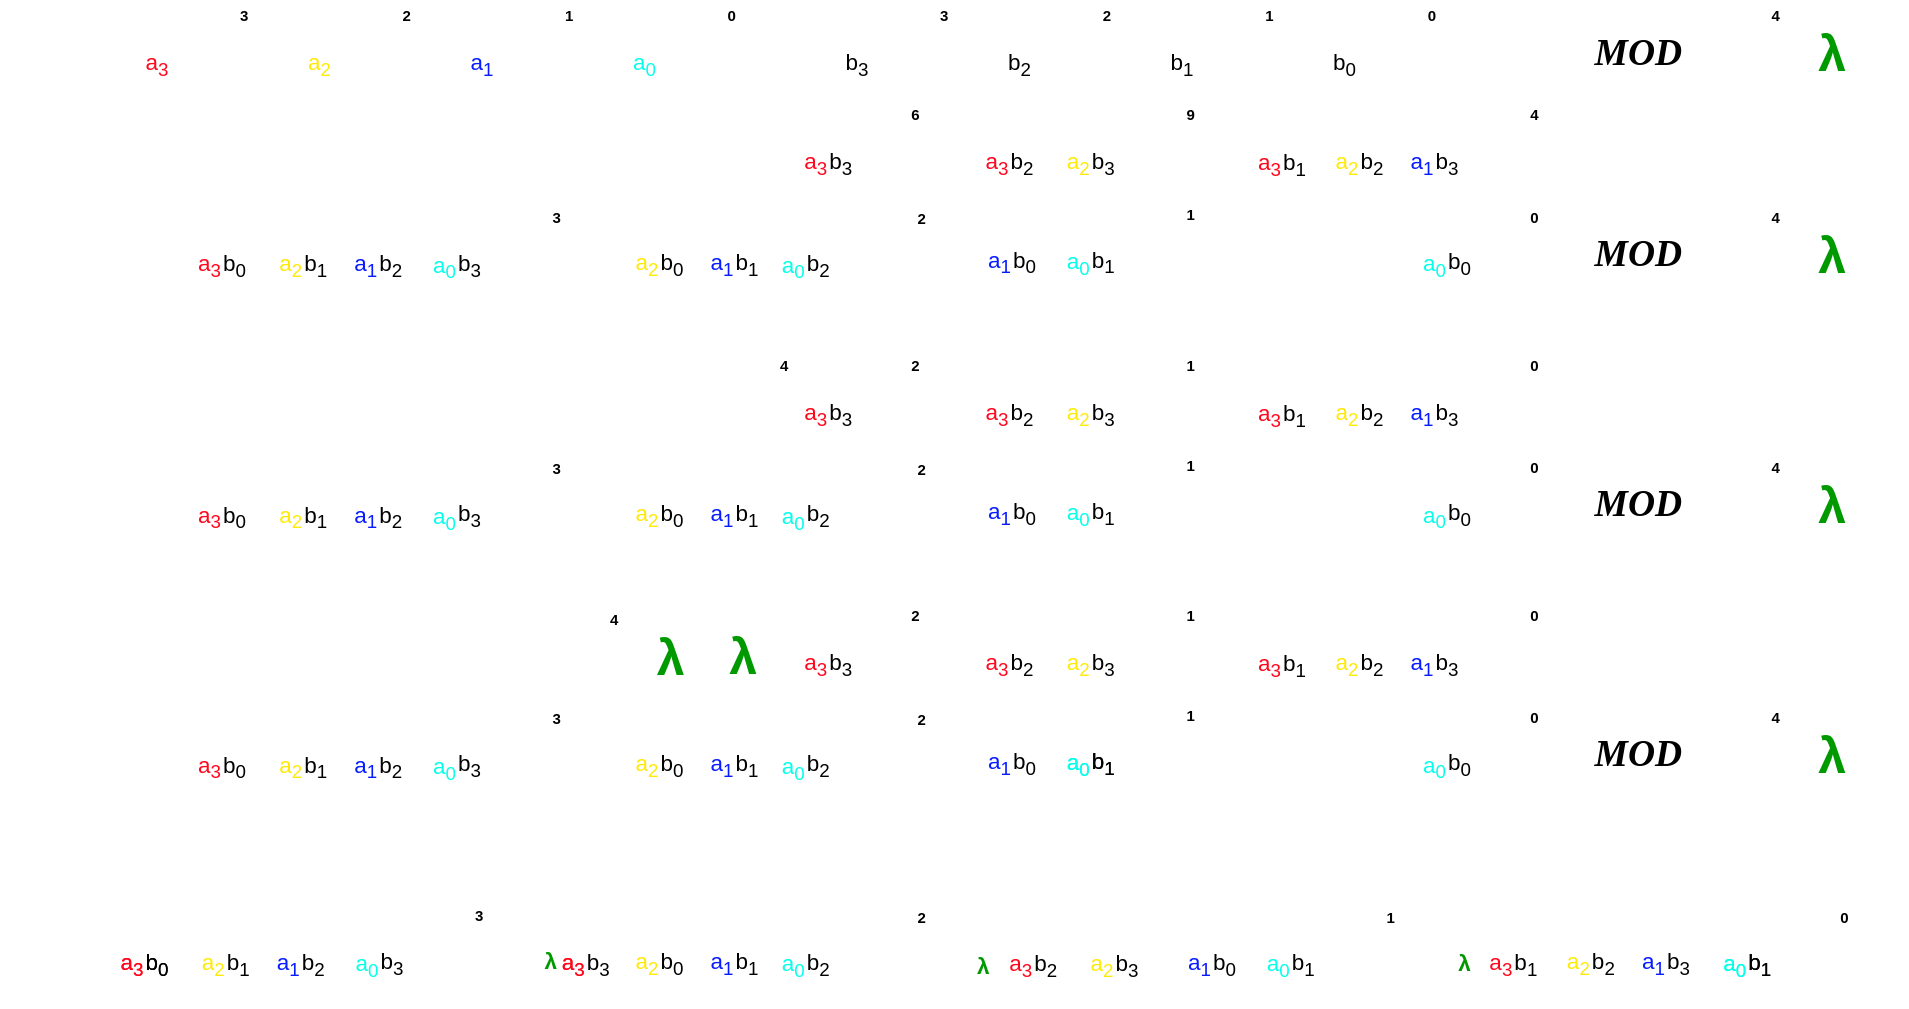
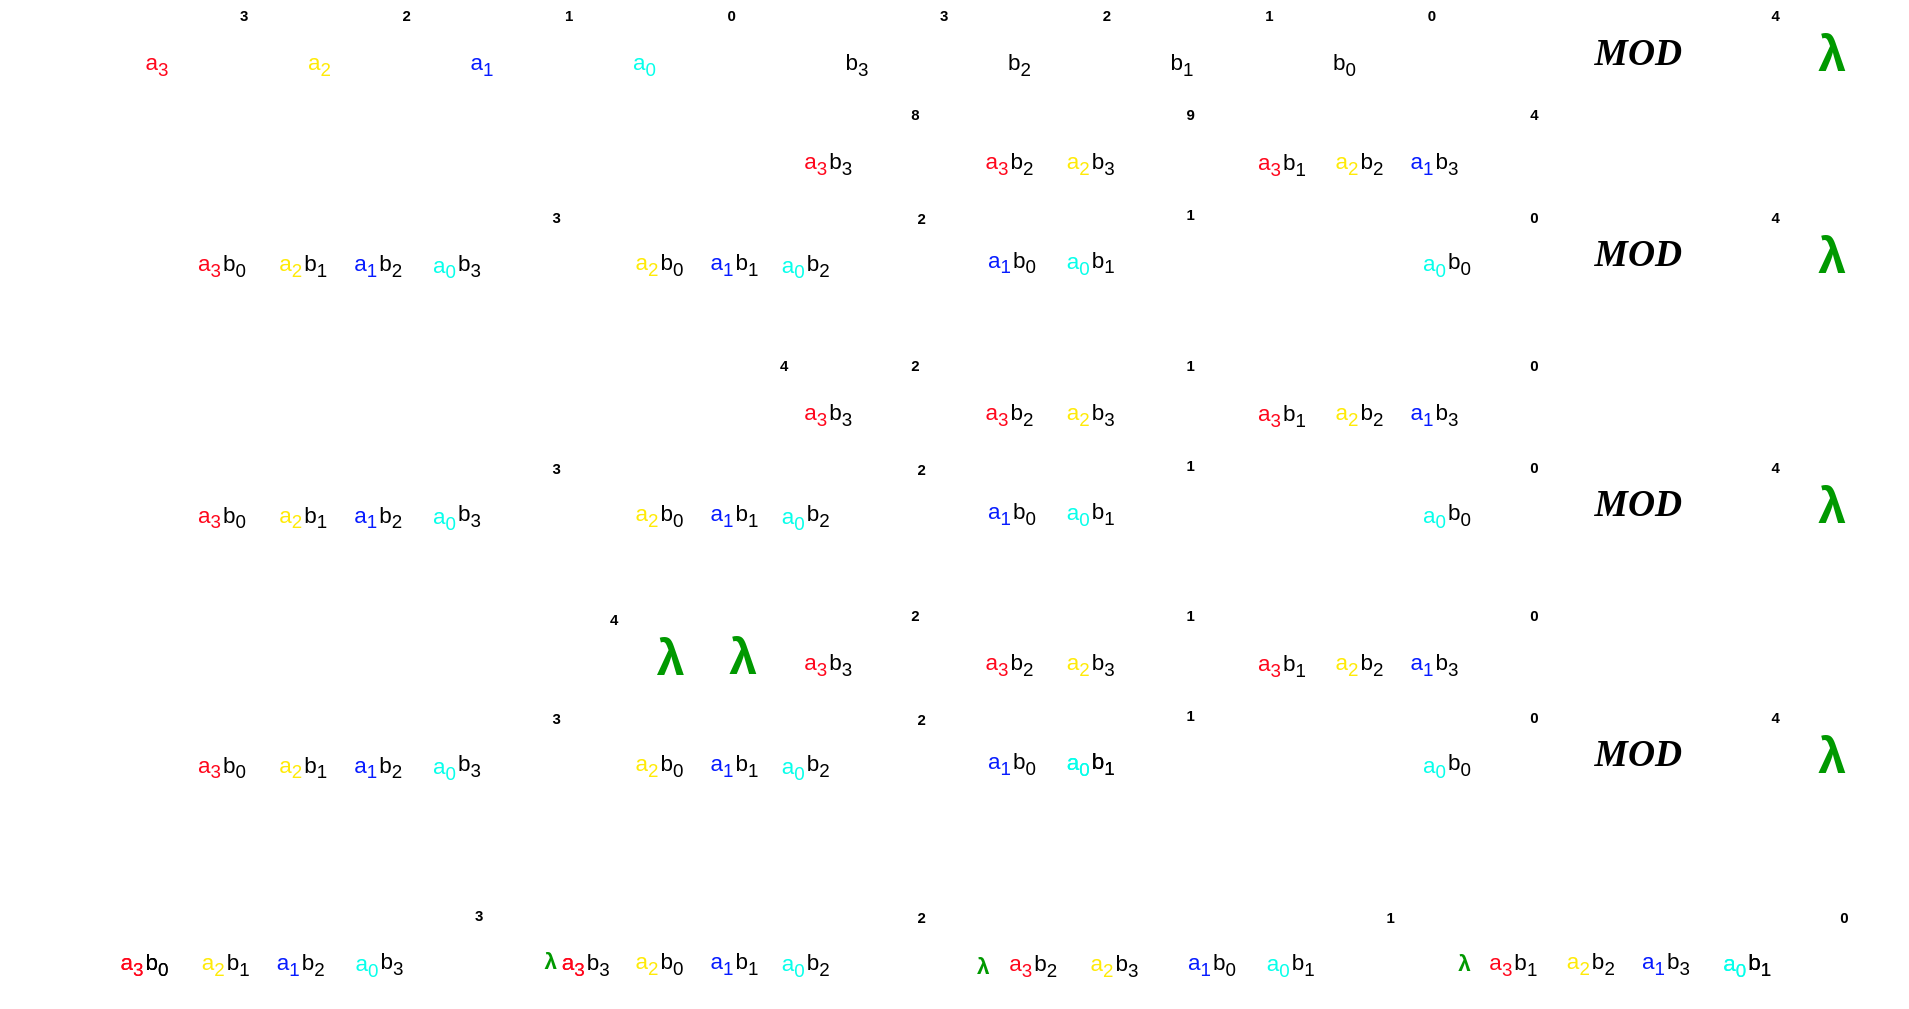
node "6": label "6" -> "8"
